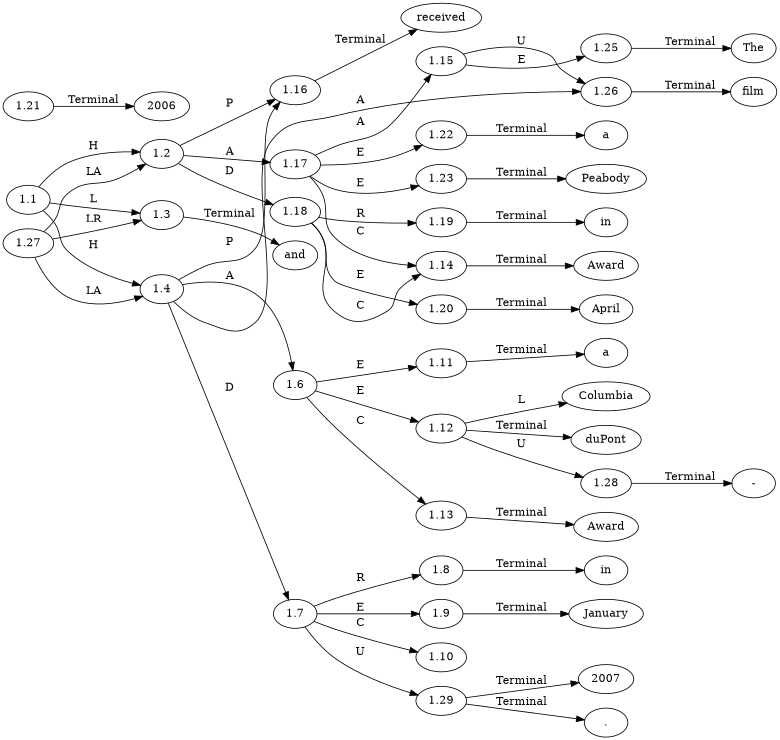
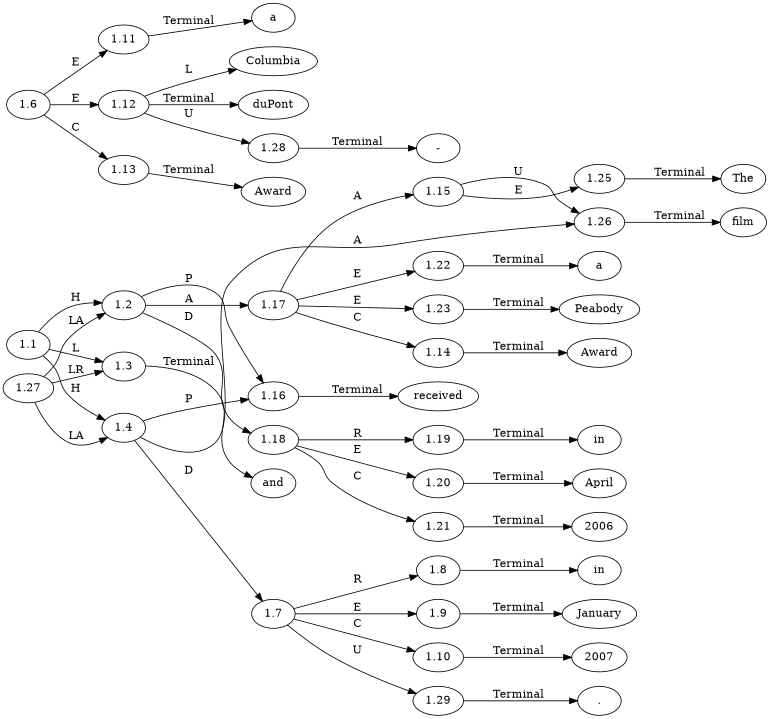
edge "1.4" -> "1.6": removed, label "A"
edge "1.18" -> "1.14": now "1.18" -> "1.21"
edge "1.29" -> "2007": now "1.10" -> "2007"
